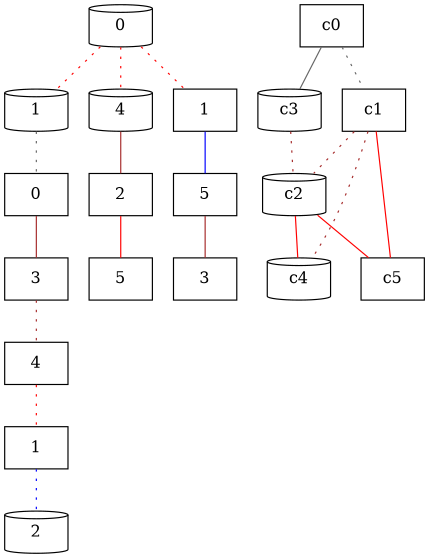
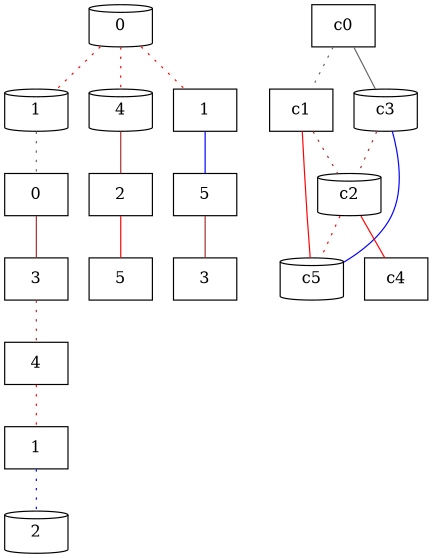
edge "c1" -- "c4": removed
edge "c3" -- "c5": added
edge "c2" -- "c5": style solid -> dotted
node "c4": shape cylinder -> box
node "c5": shape box -> cylinder
